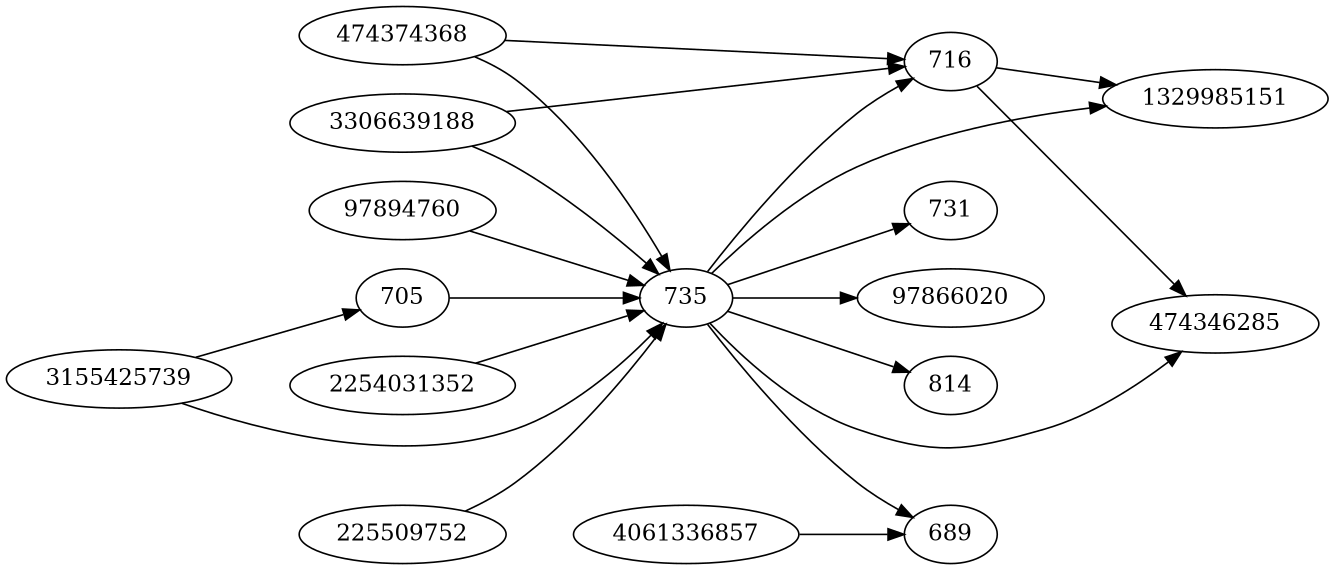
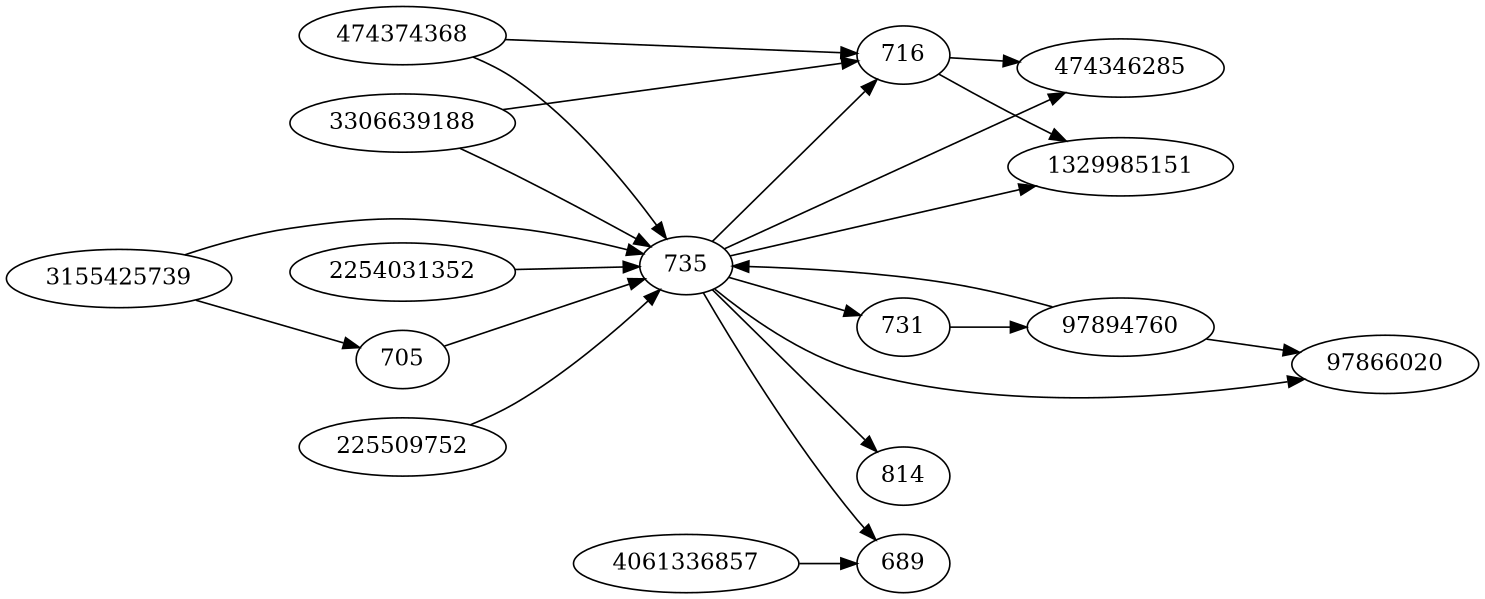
edge "731" -> "97894760": added
edge "97894760" -> "97866020": added
